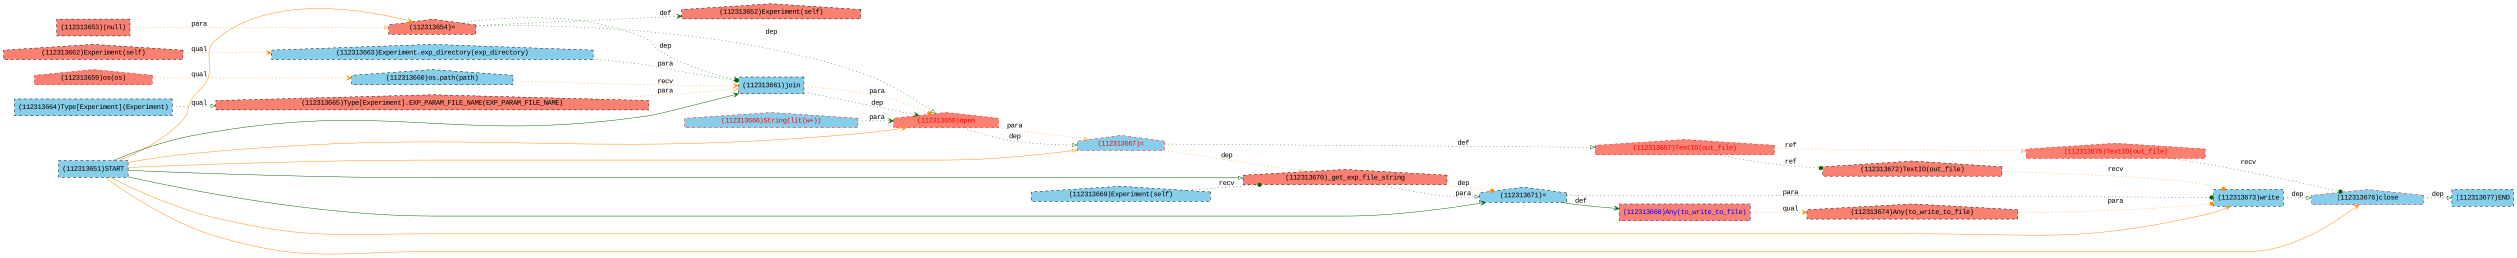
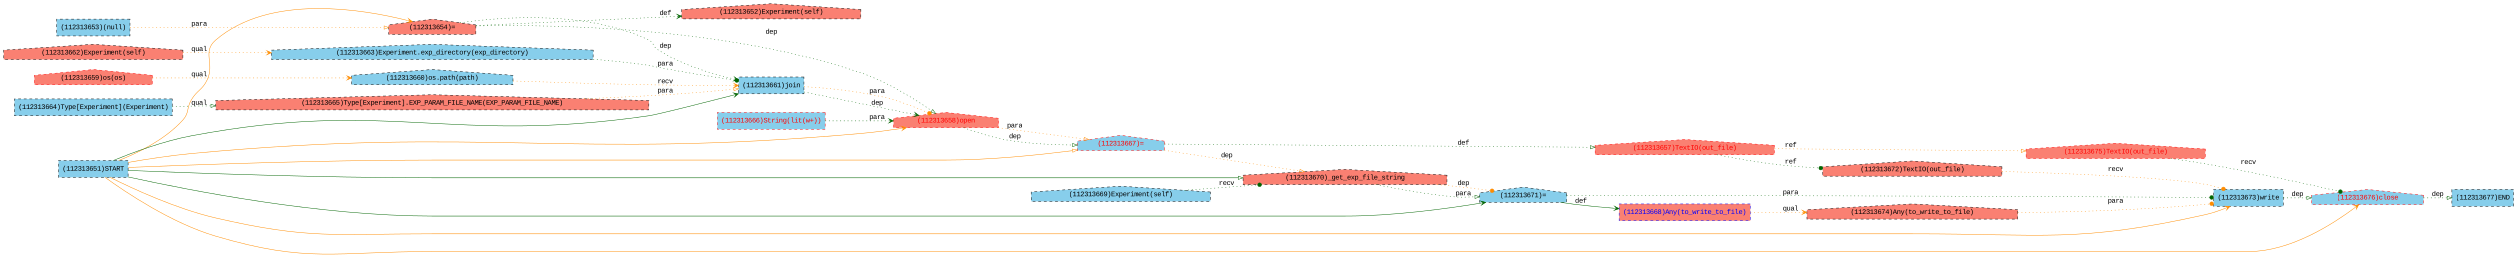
node "(112313653)(null)": fillcolor salmon -> skyblue
node "(112313666)String(lit(w+))": shape house -> box
node "(112313676)close": fontcolor black -> red
